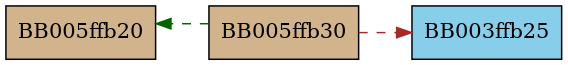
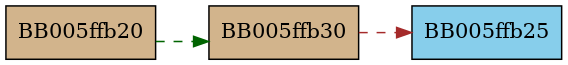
edge "BB005ffb30" -> "BB005ffb20": reversed
node "BB003ffb25": label "BB003ffb25" -> "BB005ffb25"
